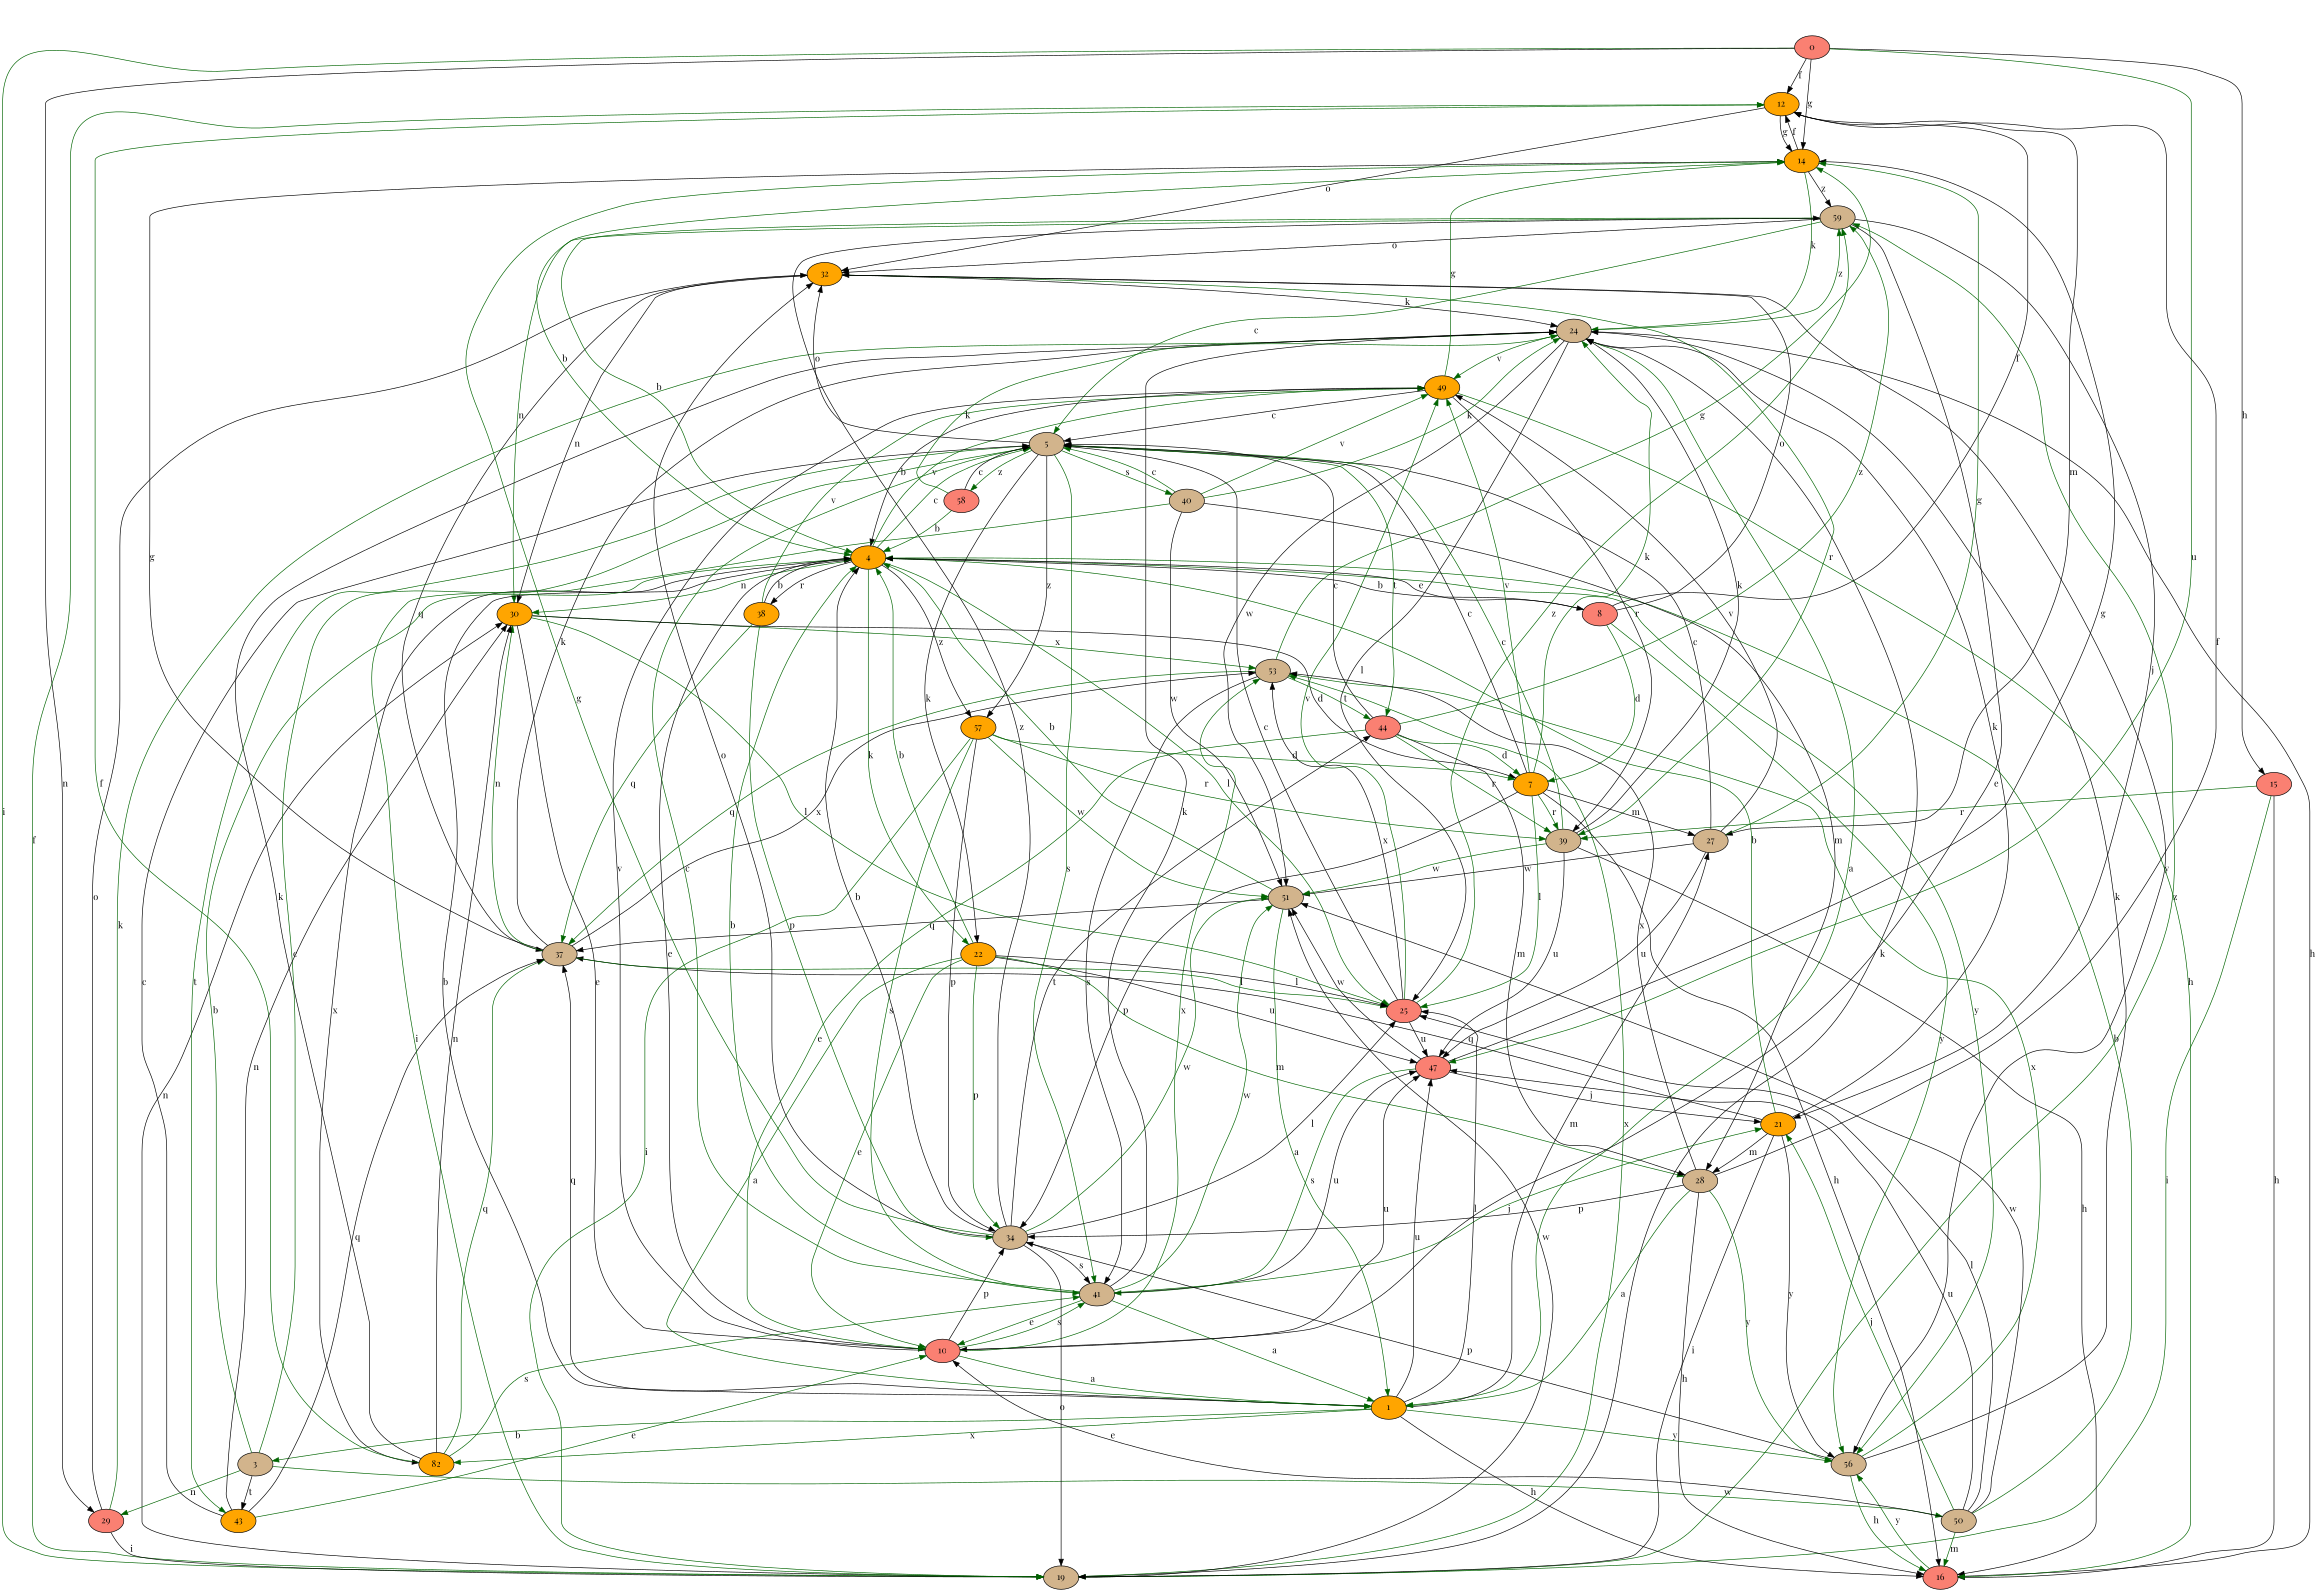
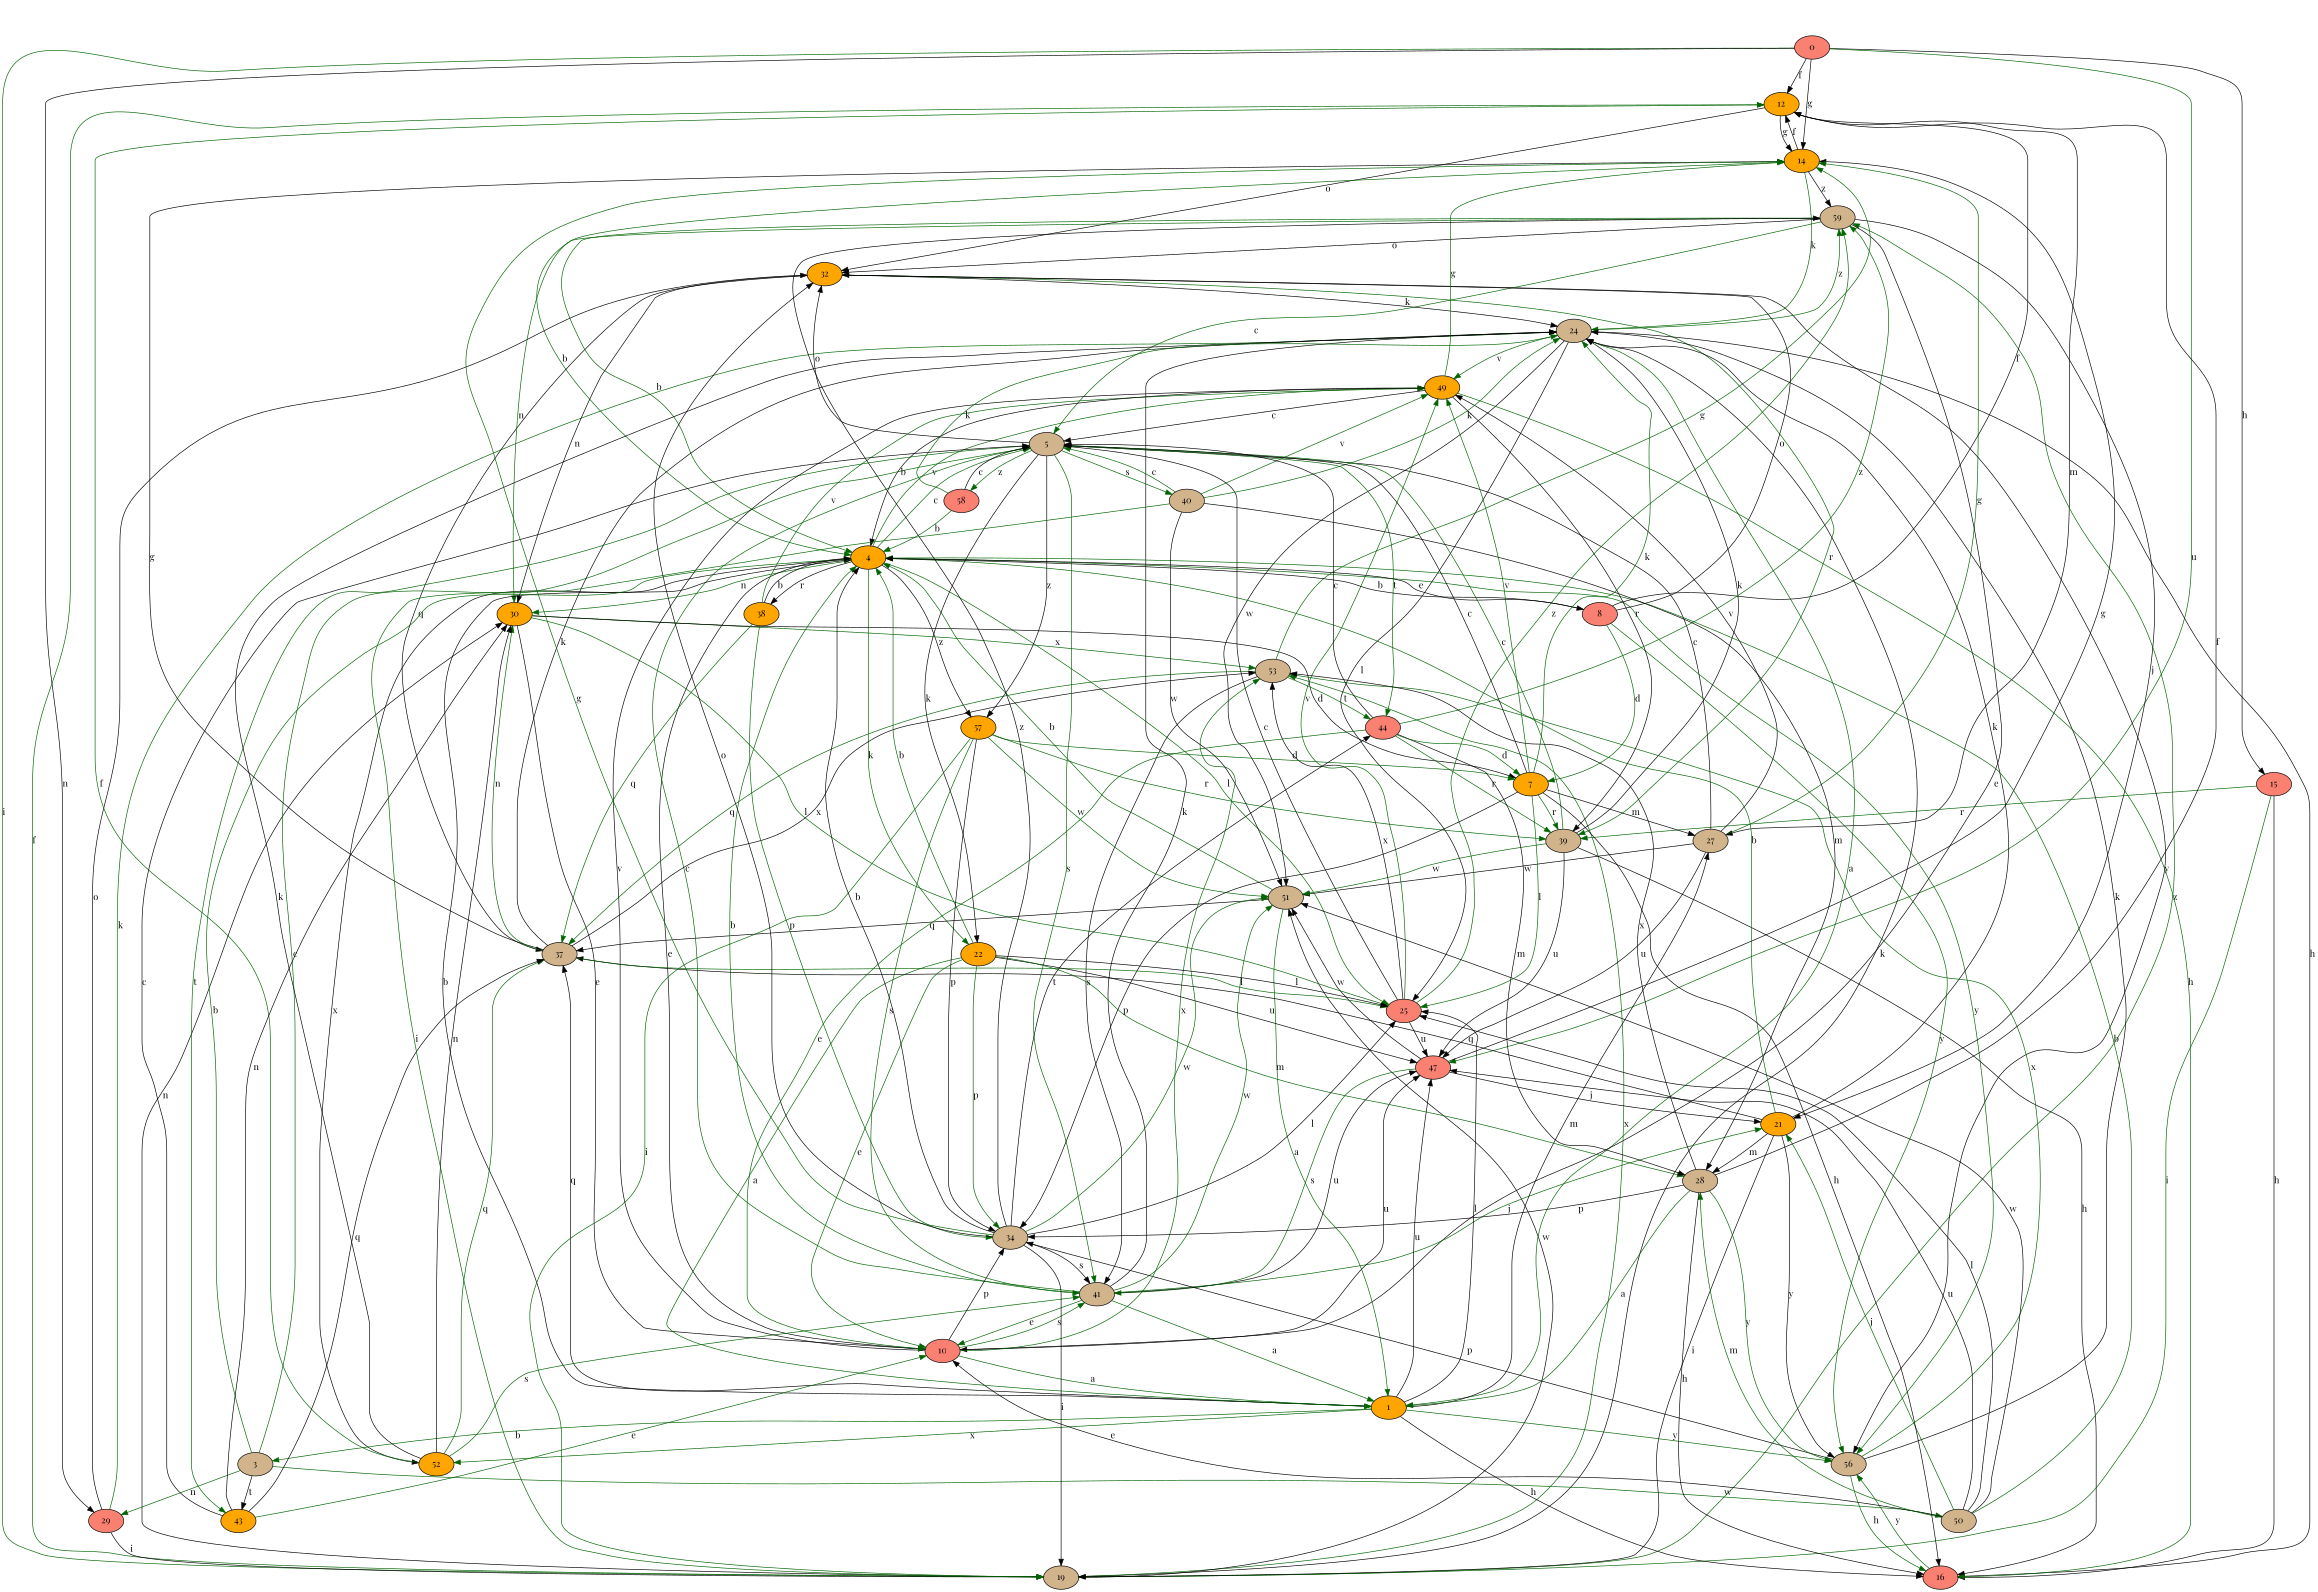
edge "34" -> "19": label "o" -> "i"
node "82": label "82" -> "52"
edge "50" -> "16": now "50" -> "28"
